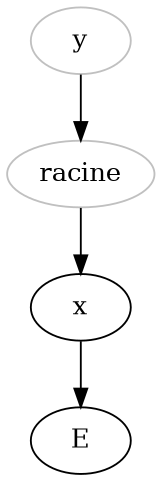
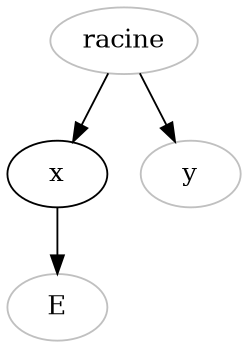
edge "y" -> "racine": reversed
node "E": color black -> grey
